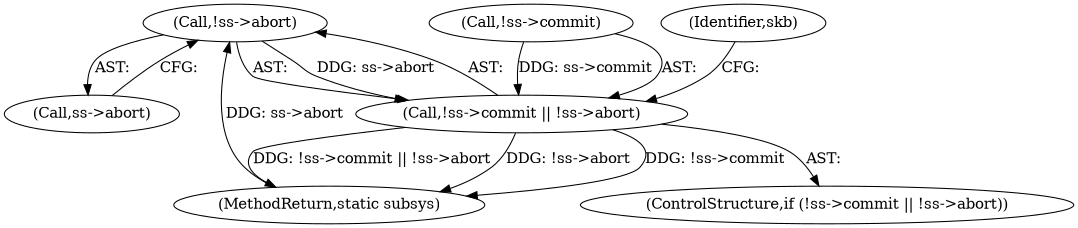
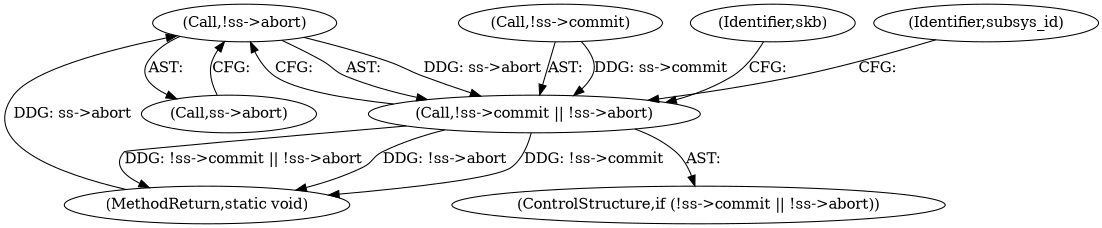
node "(Identifier,subsys_id)": added
edge "(Call,!ss->commit || !ss->abort)" -> "(Call,!ss->abort)": label "AST: " -> "CFG: "
node "(MethodReturn,static subsys)": label "(MethodReturn,static subsys)" -> "(MethodReturn,static void)"
